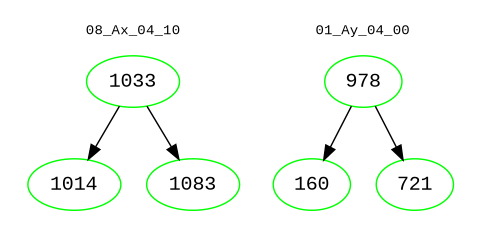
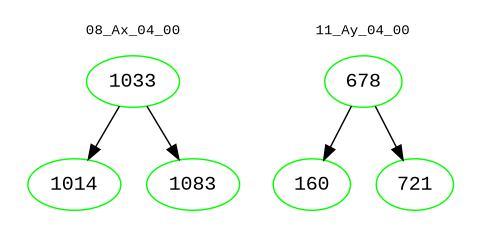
cluster "08_Ax_04_10": label "08_Ax_04_10" -> "08_Ax_04_00"
cluster "01_Ay_04_00": label "01_Ay_04_00" -> "11_Ay_04_00"
node "978": label "978" -> "678"
